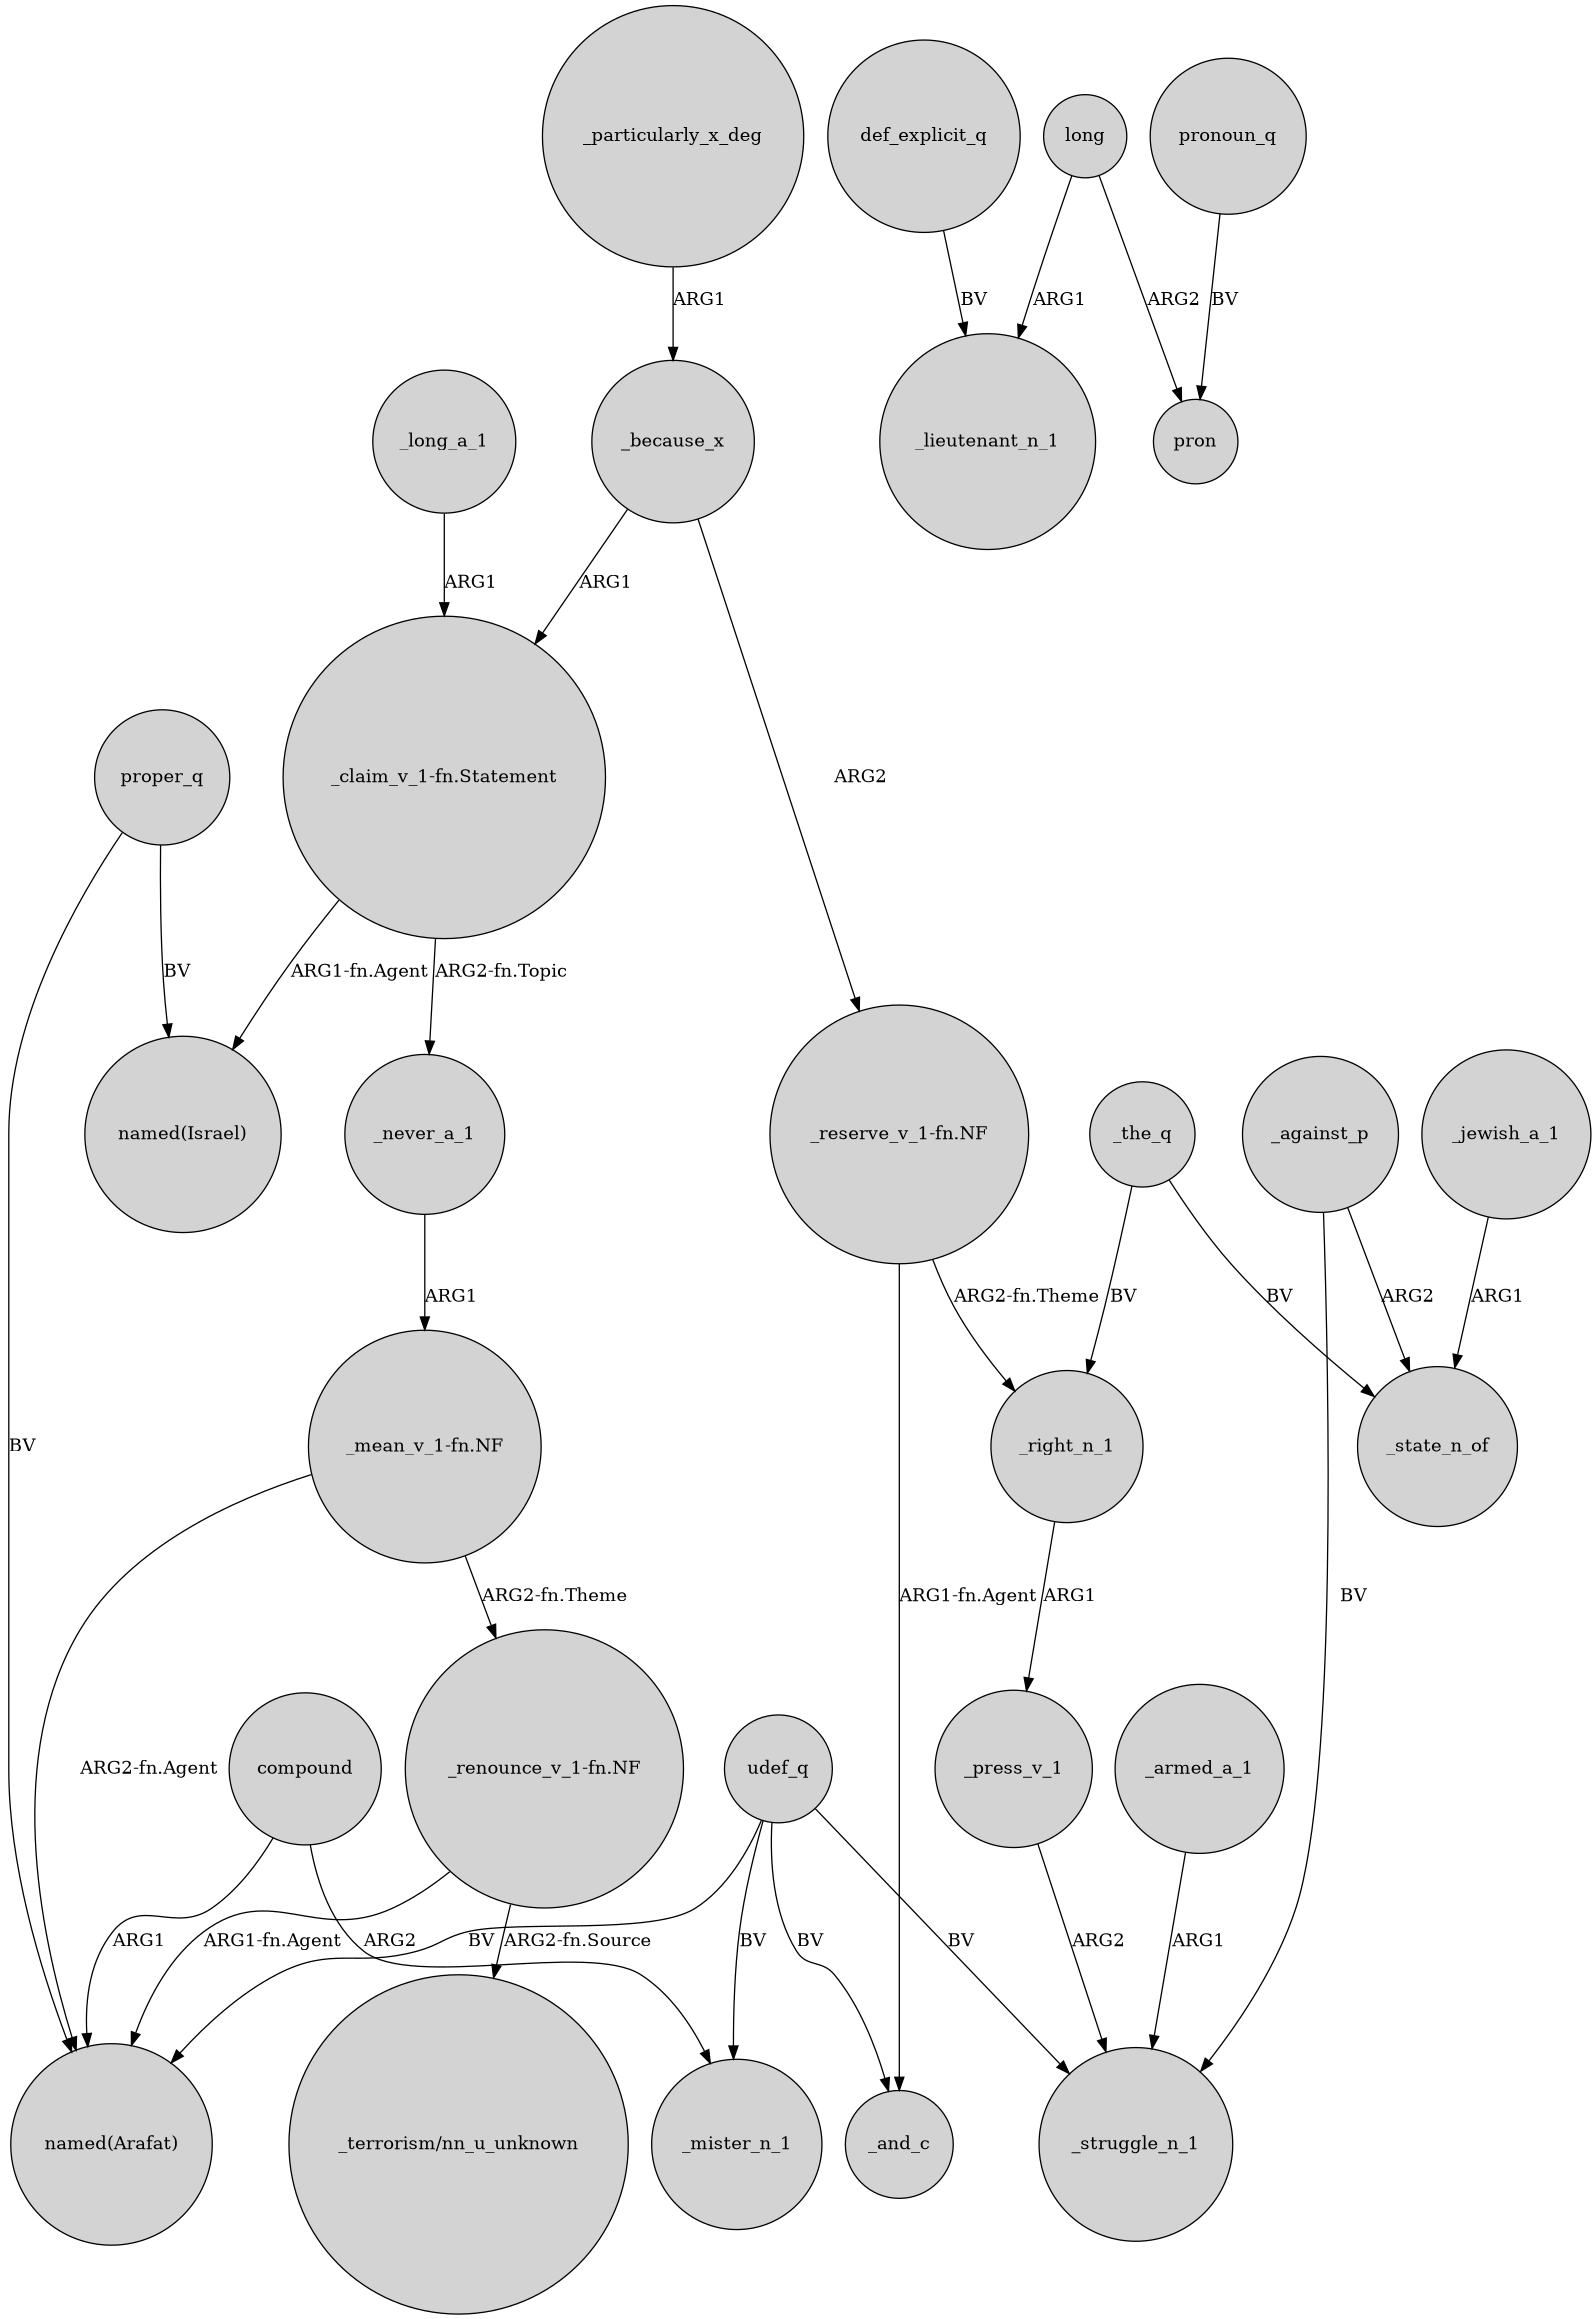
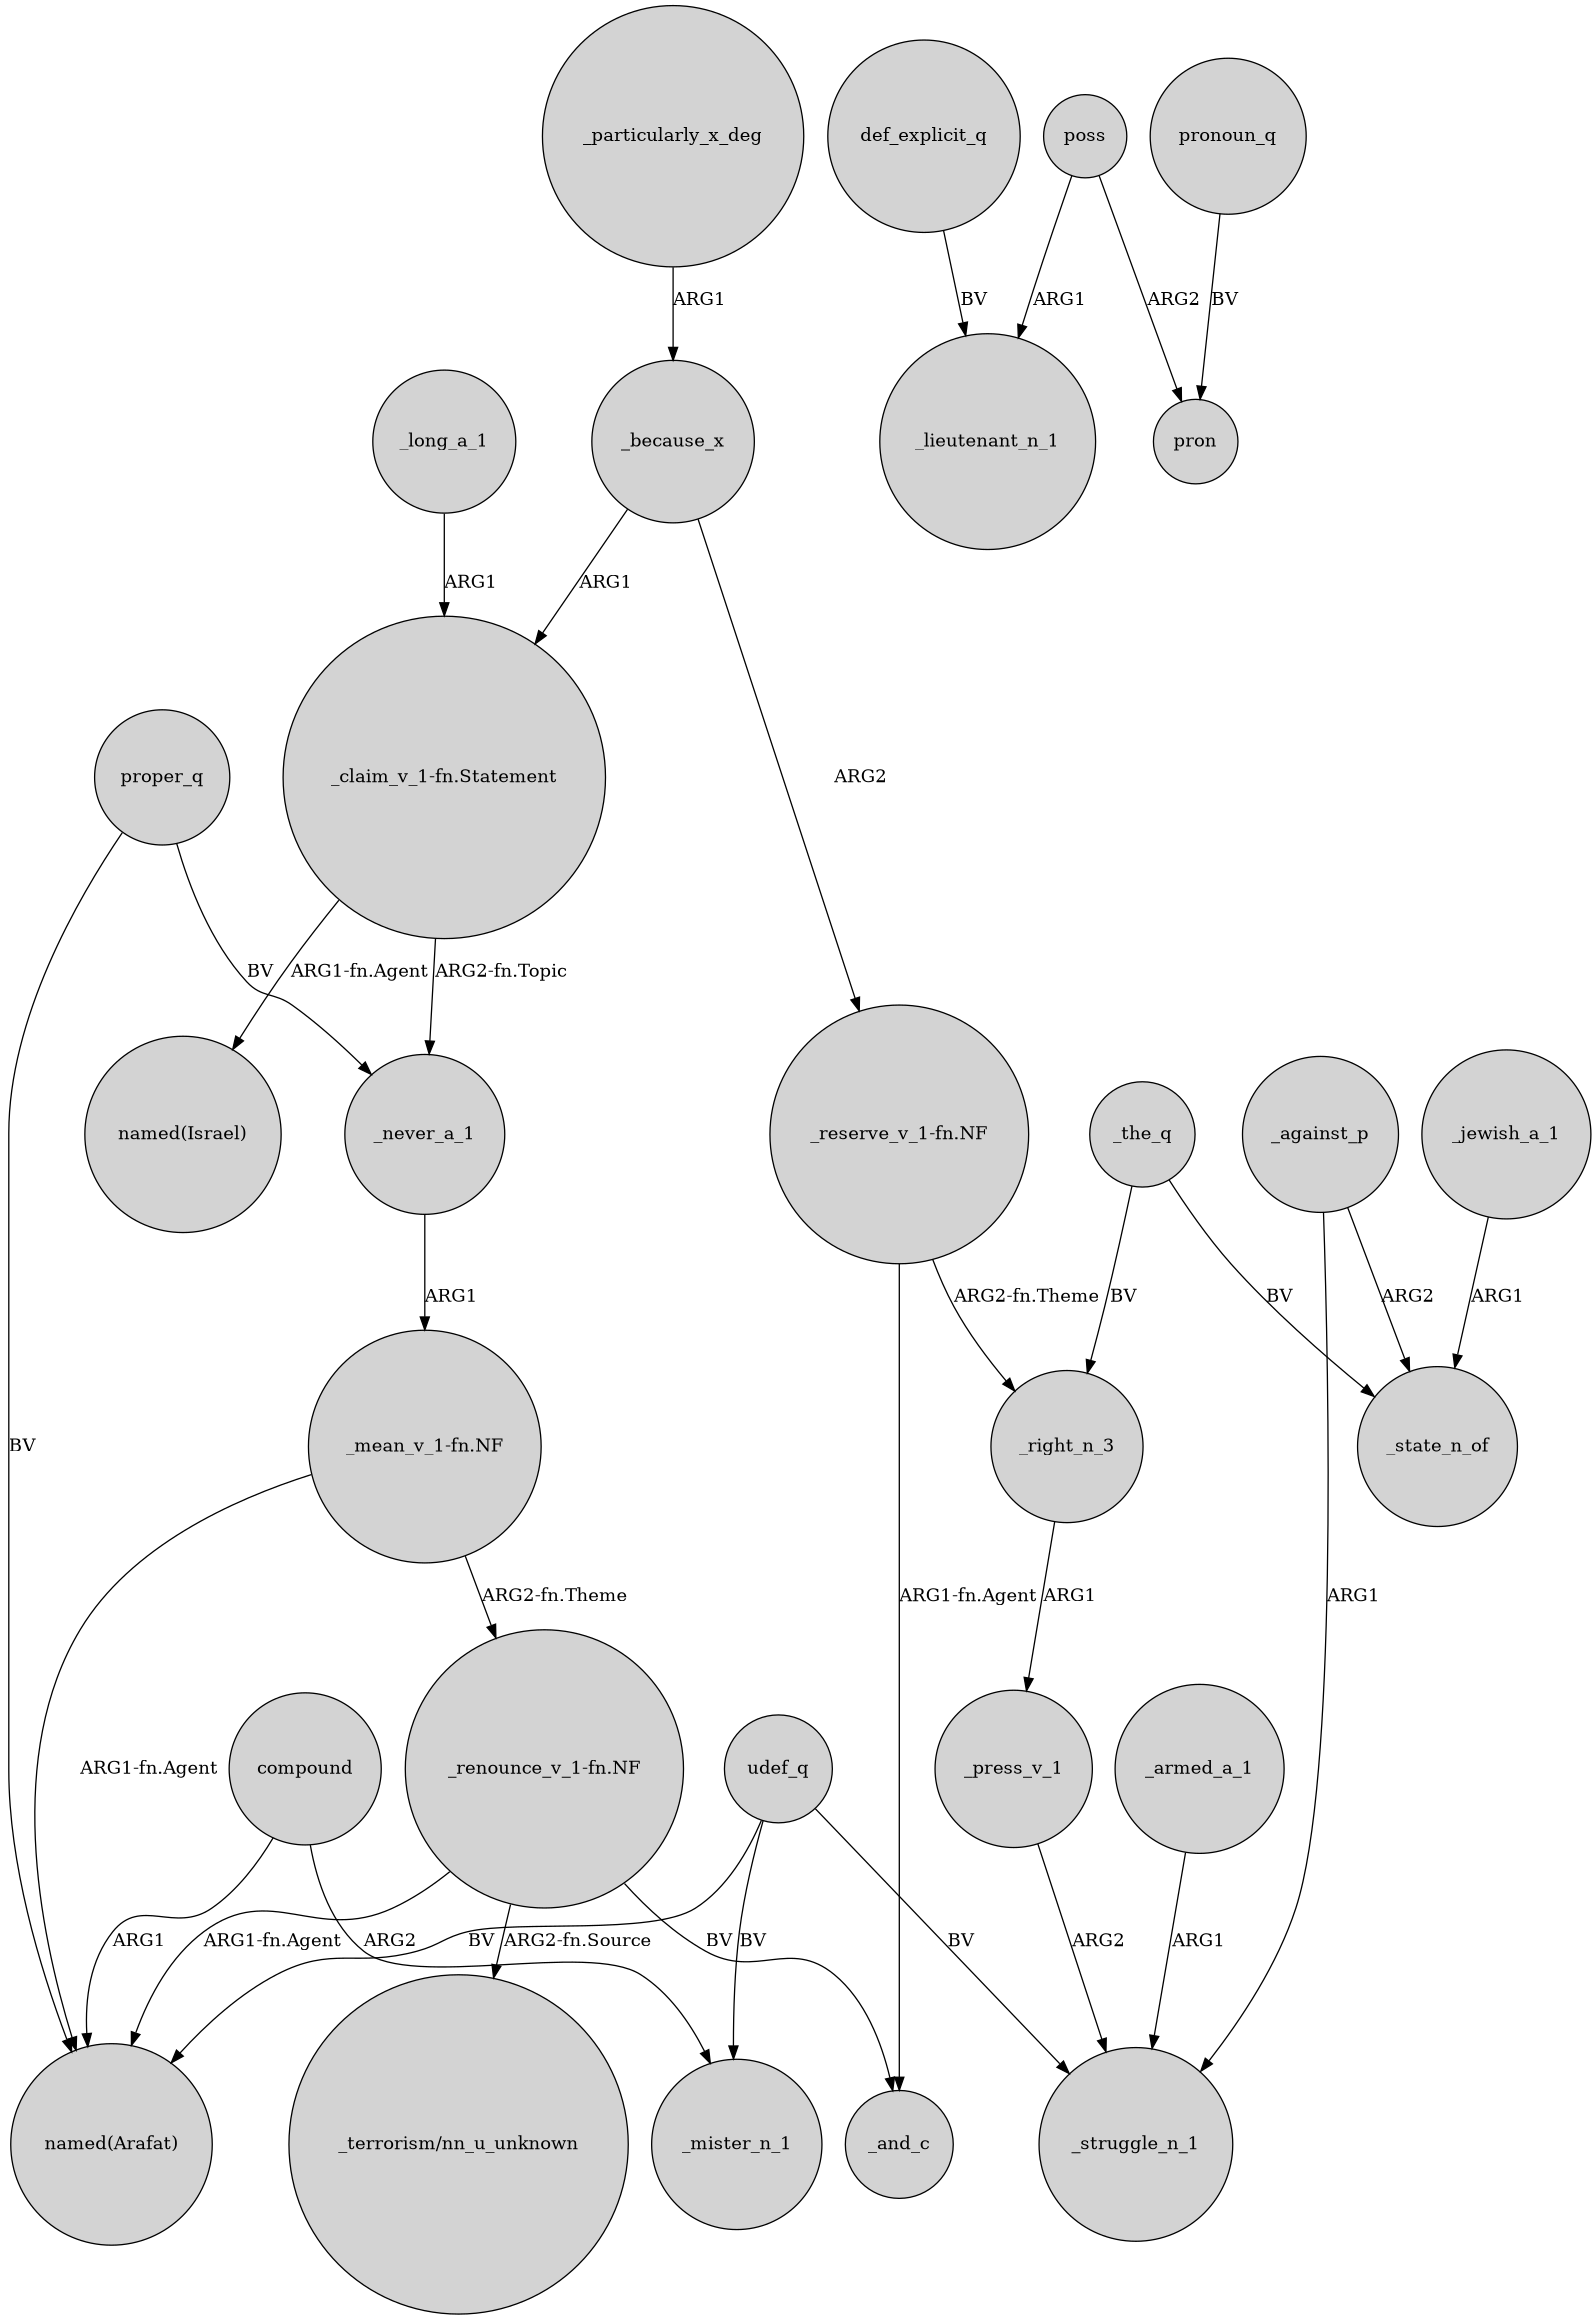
node "long": label "long" -> "poss"
edge "proper_q" -> "named(Israel)": now "proper_q" -> "_never_a_1"
node "_right_n_1": label "_right_n_1" -> "_right_n_3"
edge "_against_p" -> "_struggle_n_1": label "BV" -> "ARG1"
edge "_mean_v_1-fn.NF" -> "named(Arafat)": label "ARG2-fn.Agent" -> "ARG1-fn.Agent"
edge "udef_q" -> "_and_c": now "_renounce_v_1-fn.NF" -> "_and_c"
